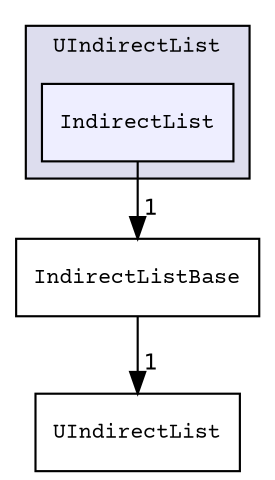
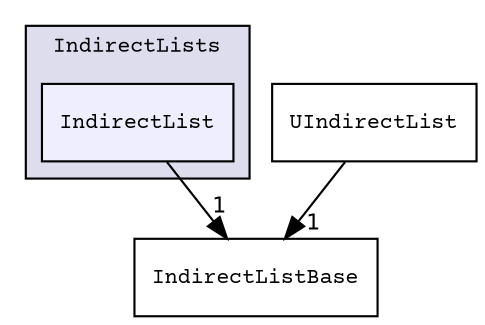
cluster "UIndirectList": label "UIndirectList" -> "IndirectLists"
edge "IndirectListBase" -> "UIndirectList": reversed
